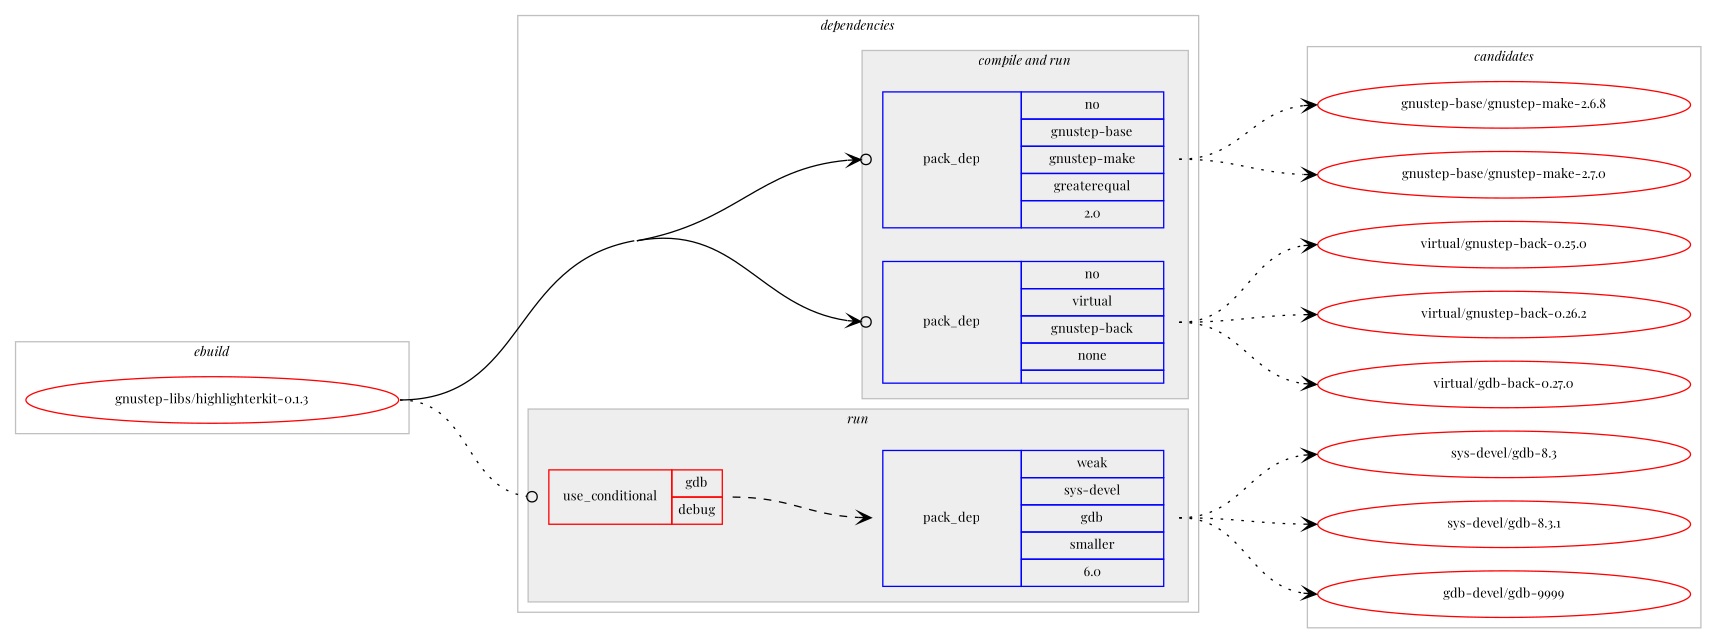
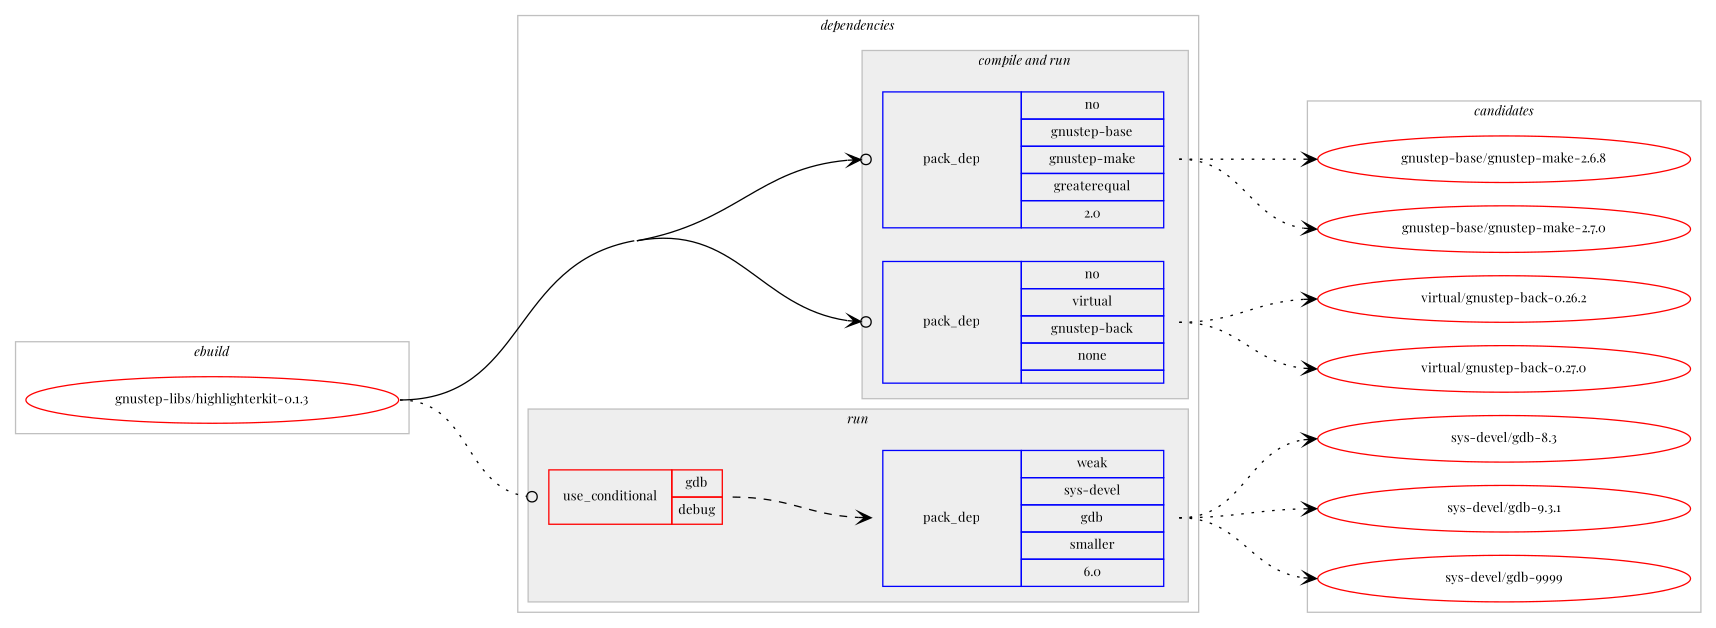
node "virtual/gnustep-back-0.25.0": removed
node "virtual/gdb-back-0.27.0": label "virtual/gdb-back-0.27.0" -> "virtual/gnustep-back-0.27.0"
node "sys-devel/gdb-8.3.1": label "sys-devel/gdb-8.3.1" -> "sys-devel/gdb-9.3.1"
node "gdb-devel/gdb-9999": label "gdb-devel/gdb-9999" -> "sys-devel/gdb-9999"
